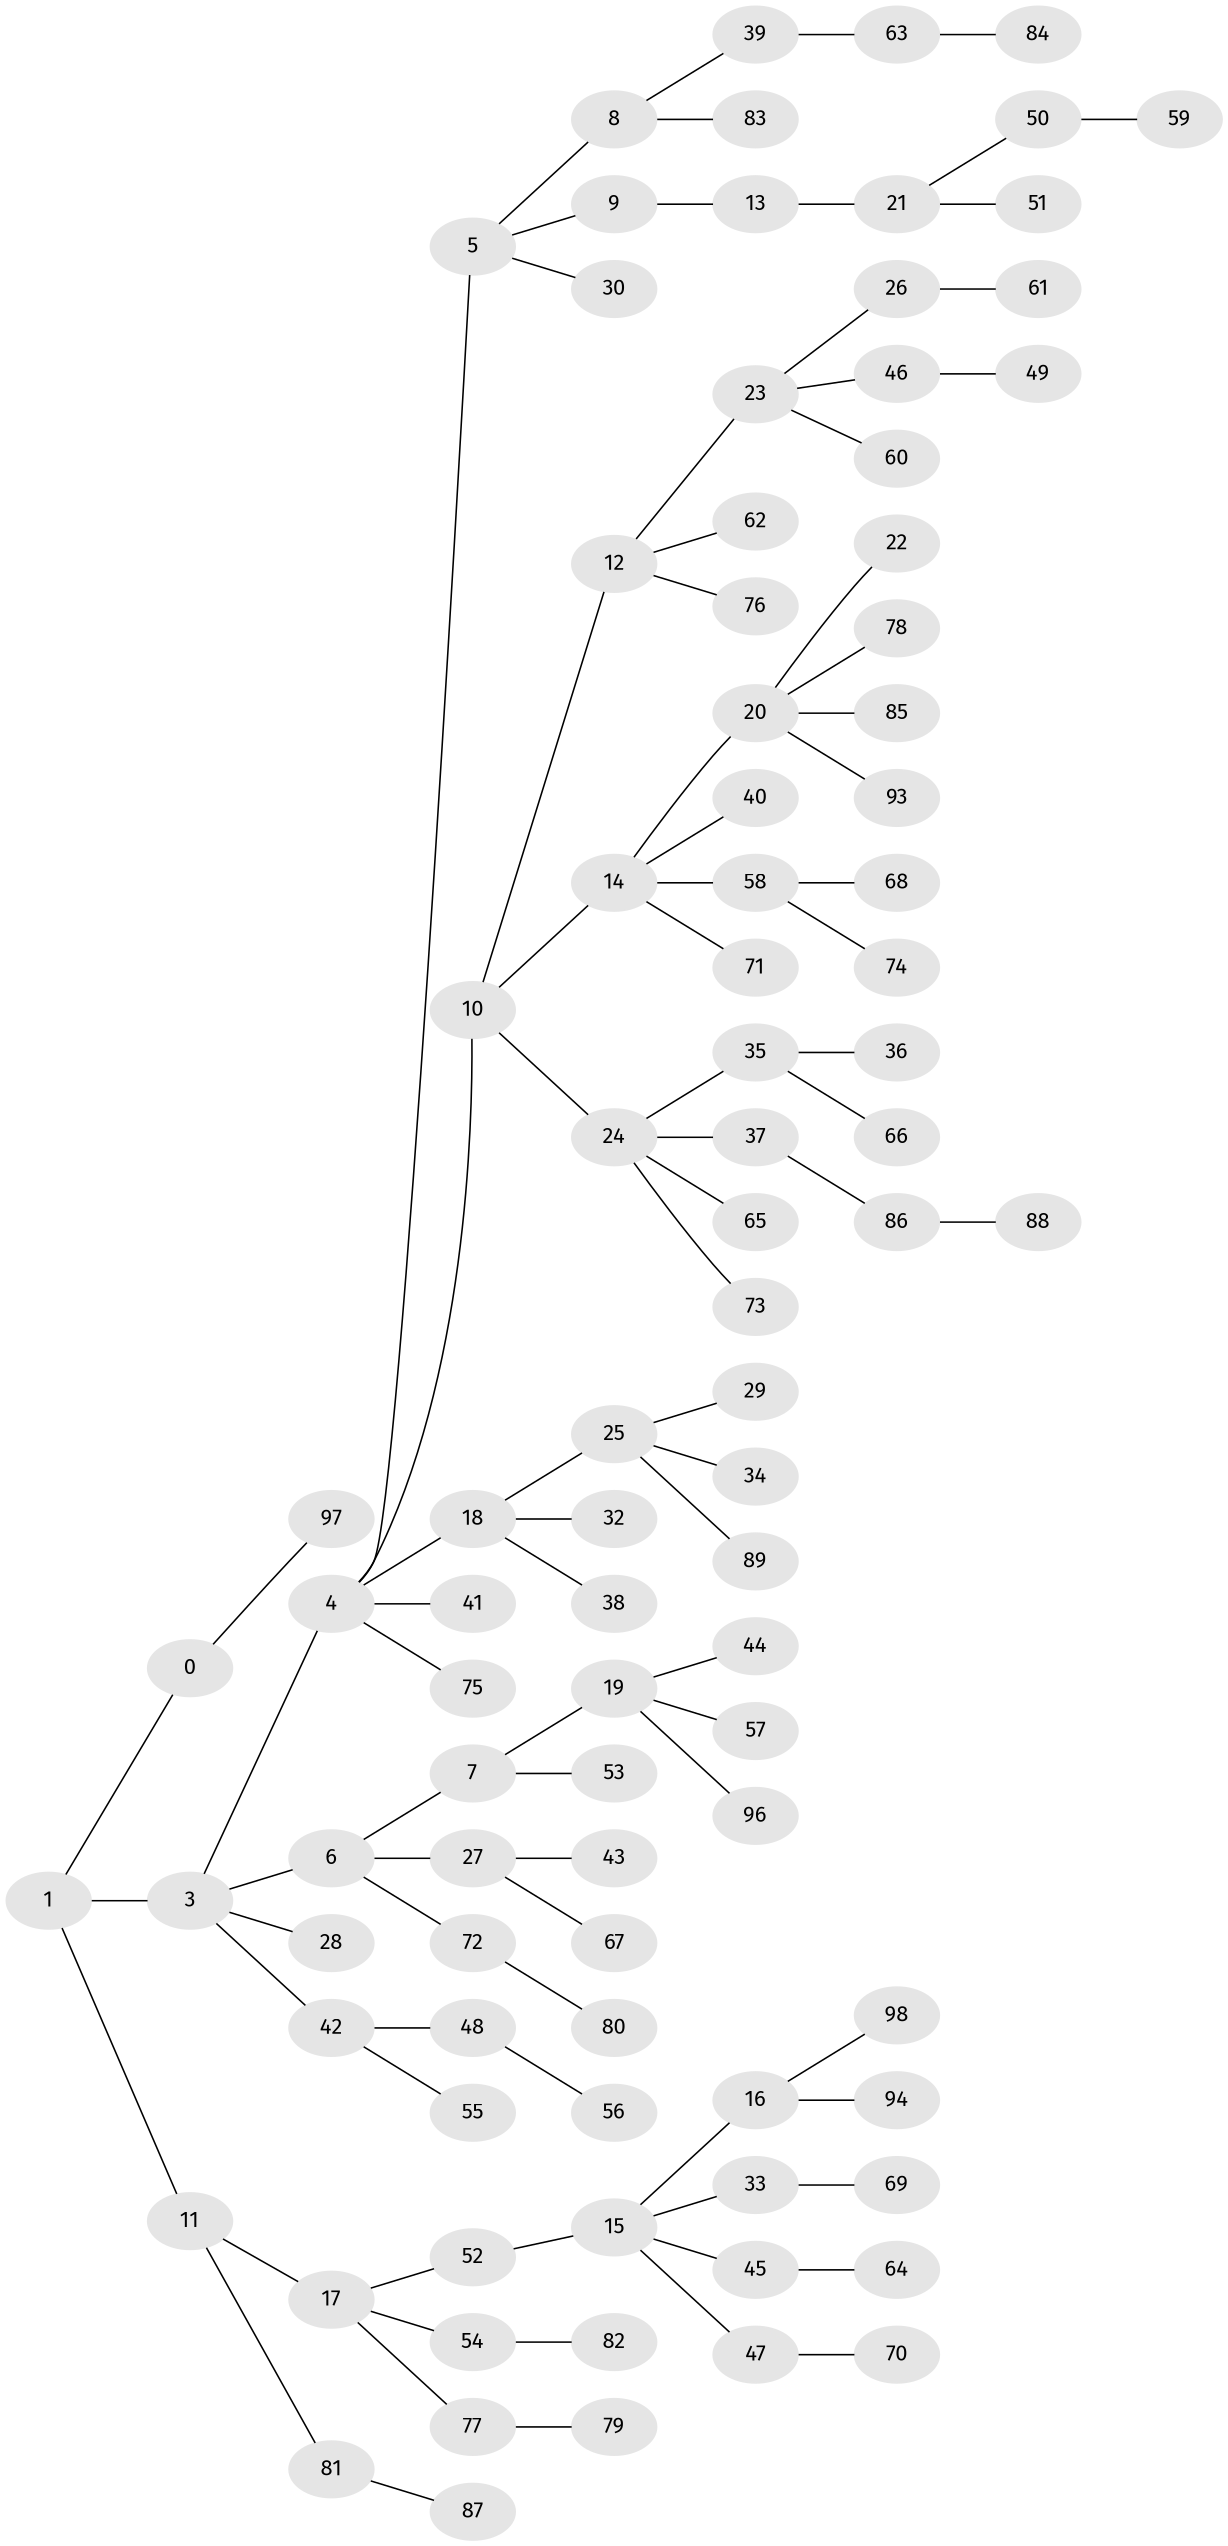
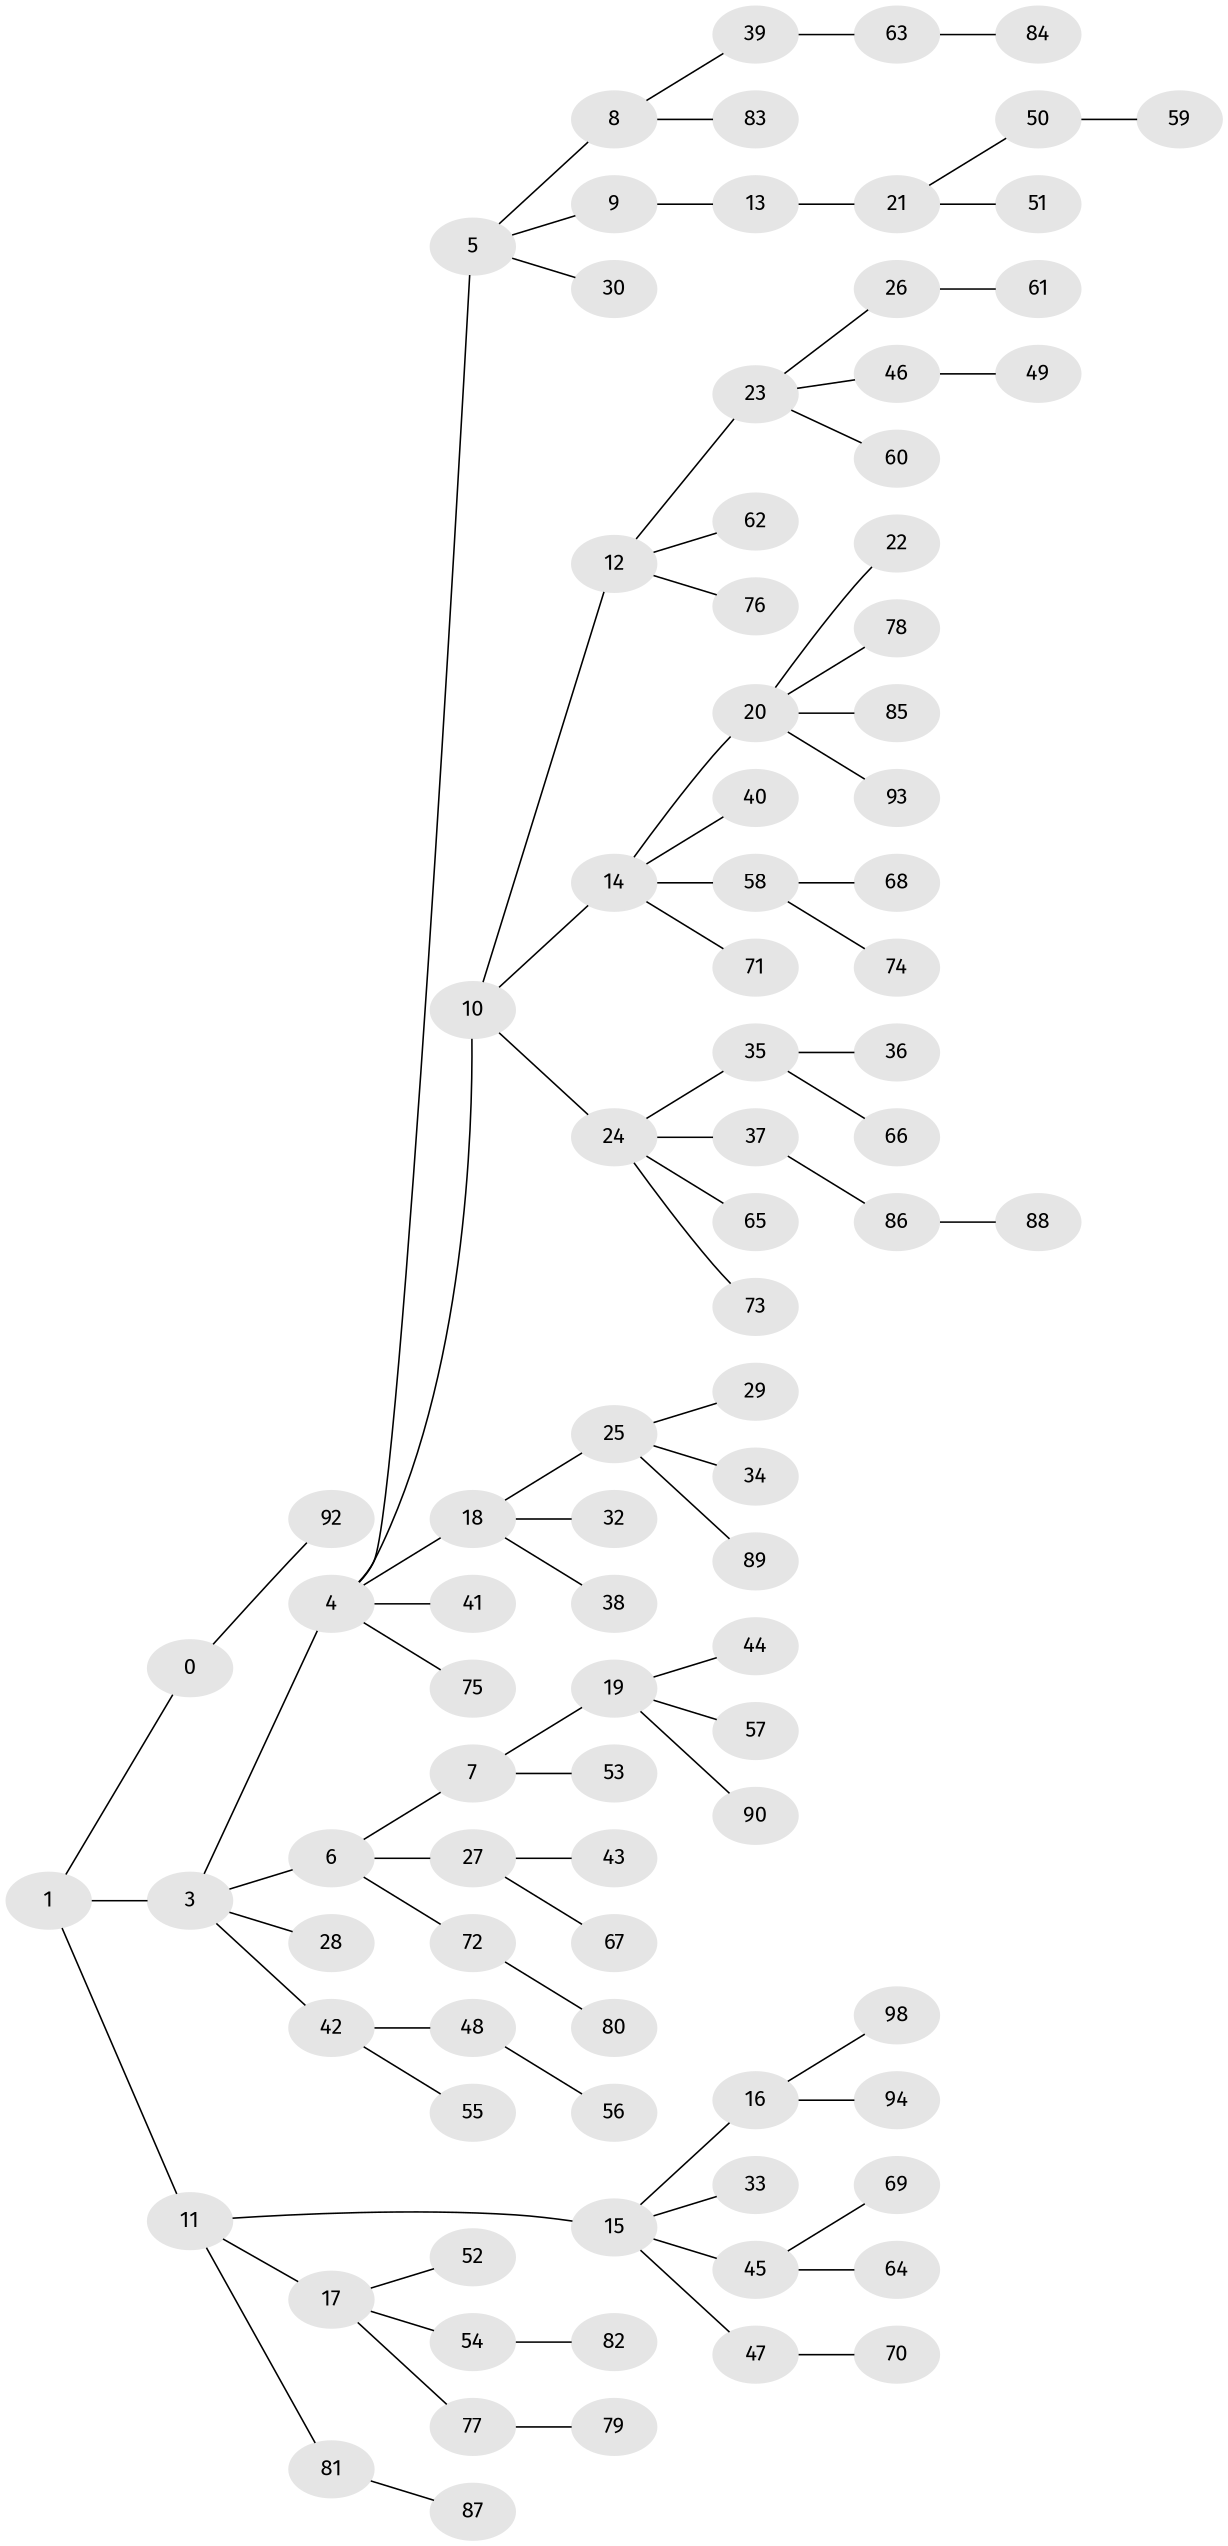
node "97": label "97" -> "92"
node "96": label "96" -> "90"
edge "33" -- "69": now "45" -- "69"
edge "15" -- "52": now "15" -- "11"
